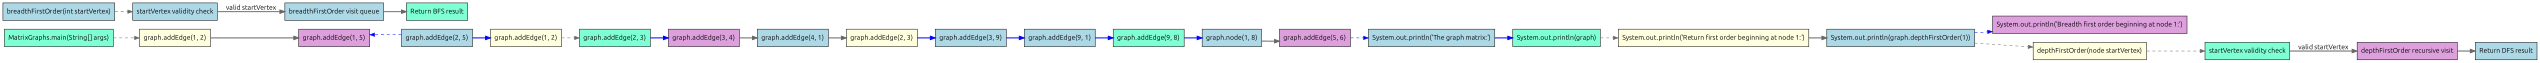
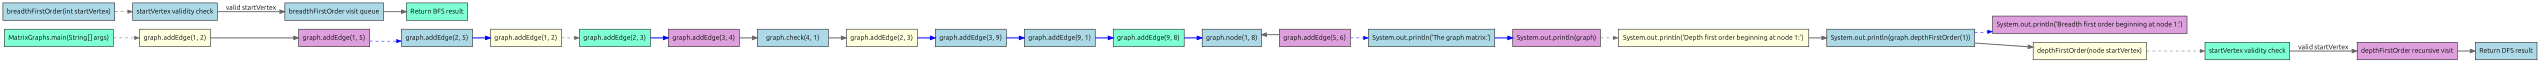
edge "graph.addEdge(2, 5)" -> "graph.addEdge(1, 5)": reversed
node "graph.addEdge(4, 1)": label "graph.addEdge(4, 1)" -> "graph.check(4, 1)"
node "System.out.println(graph)": fillcolor aquamarine -> plum
node "System.out.println('Return first order beginning at node 1:')": label "System.out.println('Return first order beginning at node 1:')" -> "System.out.println('Depth first order beginning at node 1:')"
edge "graph.node(1, 8)" -> "graph.addEdge(5, 6)": reversed
edge "System.out.println(graph.depthFirstOrder(1))" -> "depthFirstOrder(node startVertex)": style dashed -> bold
